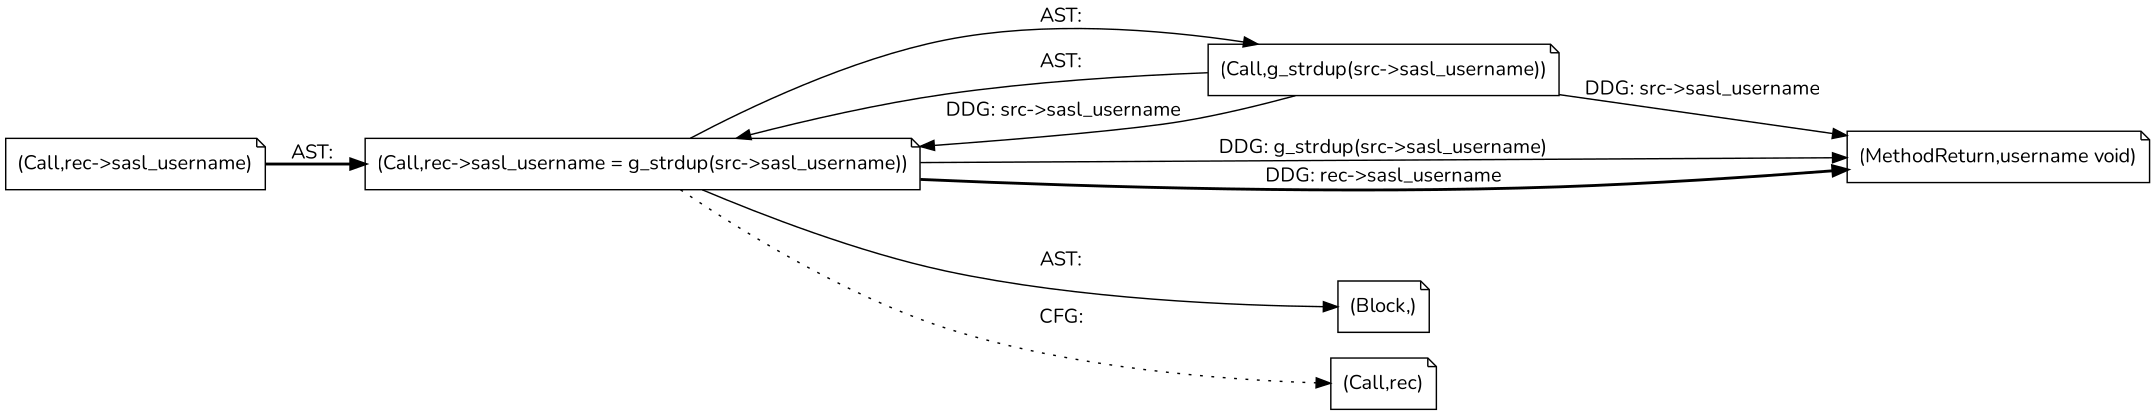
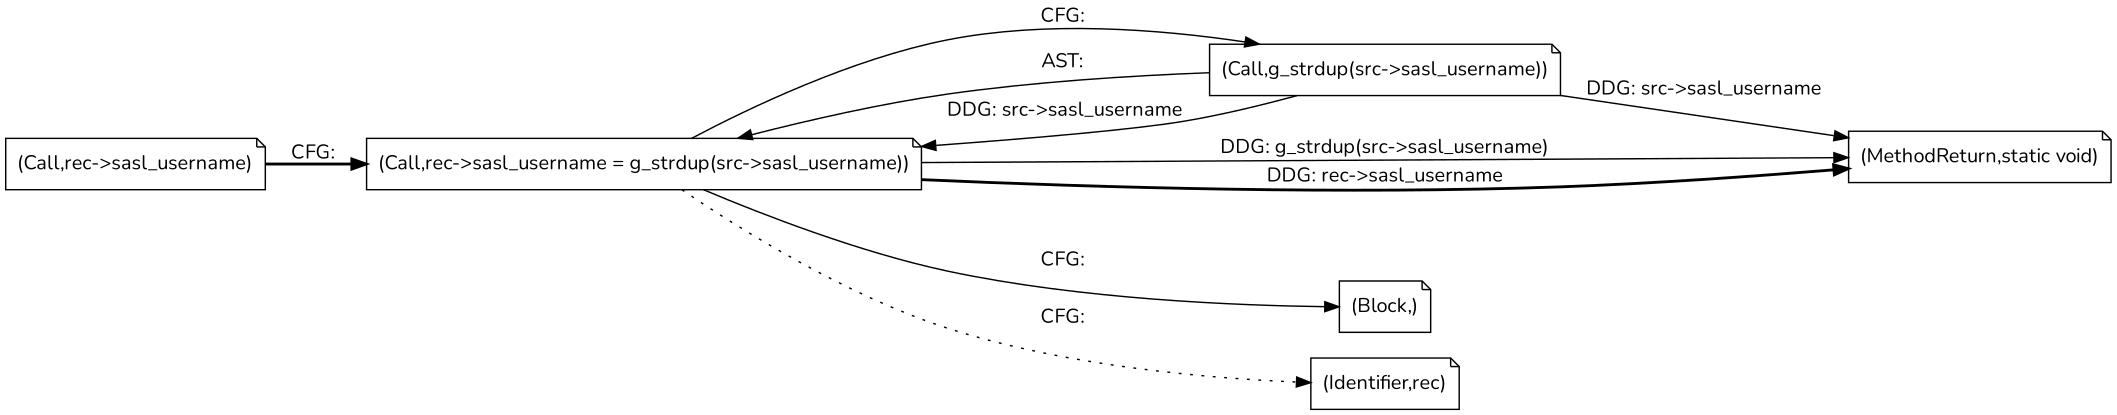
edge "(Call,rec->sasl_username = g_strdup(src->sasl_username))" -> "(Call,g_strdup(src->sasl_username))": label "AST: " -> "CFG: "
edge "(Call,rec->sasl_username)" -> "(Call,rec->sasl_username = g_strdup(src->sasl_username))": label "AST: " -> "CFG: "
node "(MethodReturn,username void)": label "(MethodReturn,username void)" -> "(MethodReturn,static void)"
edge "(Call,rec->sasl_username = g_strdup(src->sasl_username))" -> "(Block,)": label "AST: " -> "CFG: "
node "(Call,rec)": label "(Call,rec)" -> "(Identifier,rec)"
